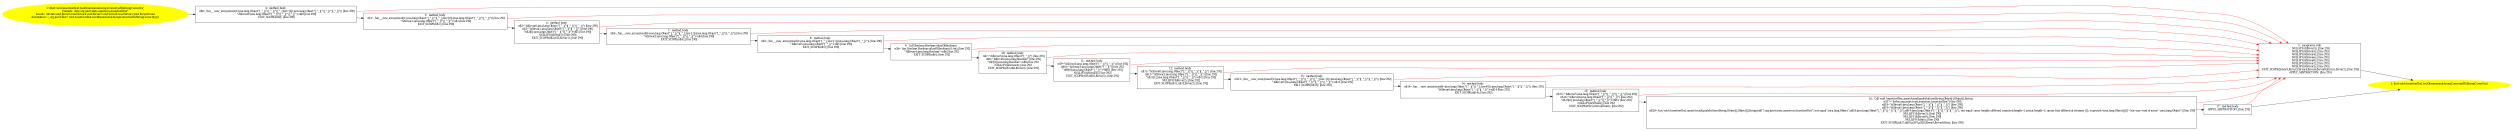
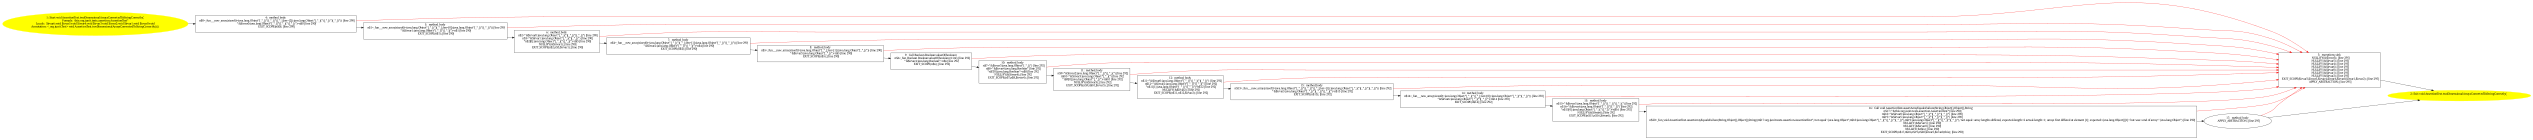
node "17:  method_body APPLY_ABSTRACTION; [line 295]": shape box -> ellipse
